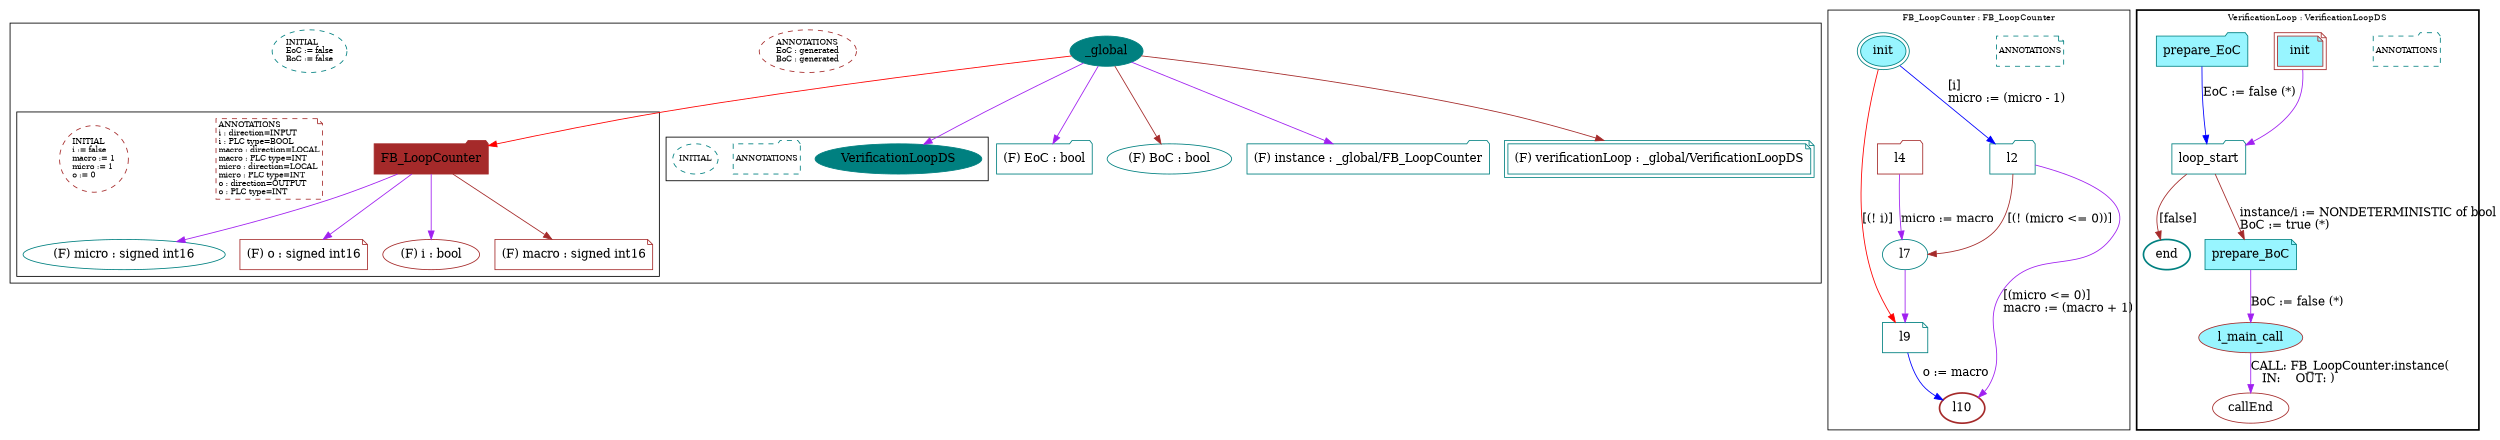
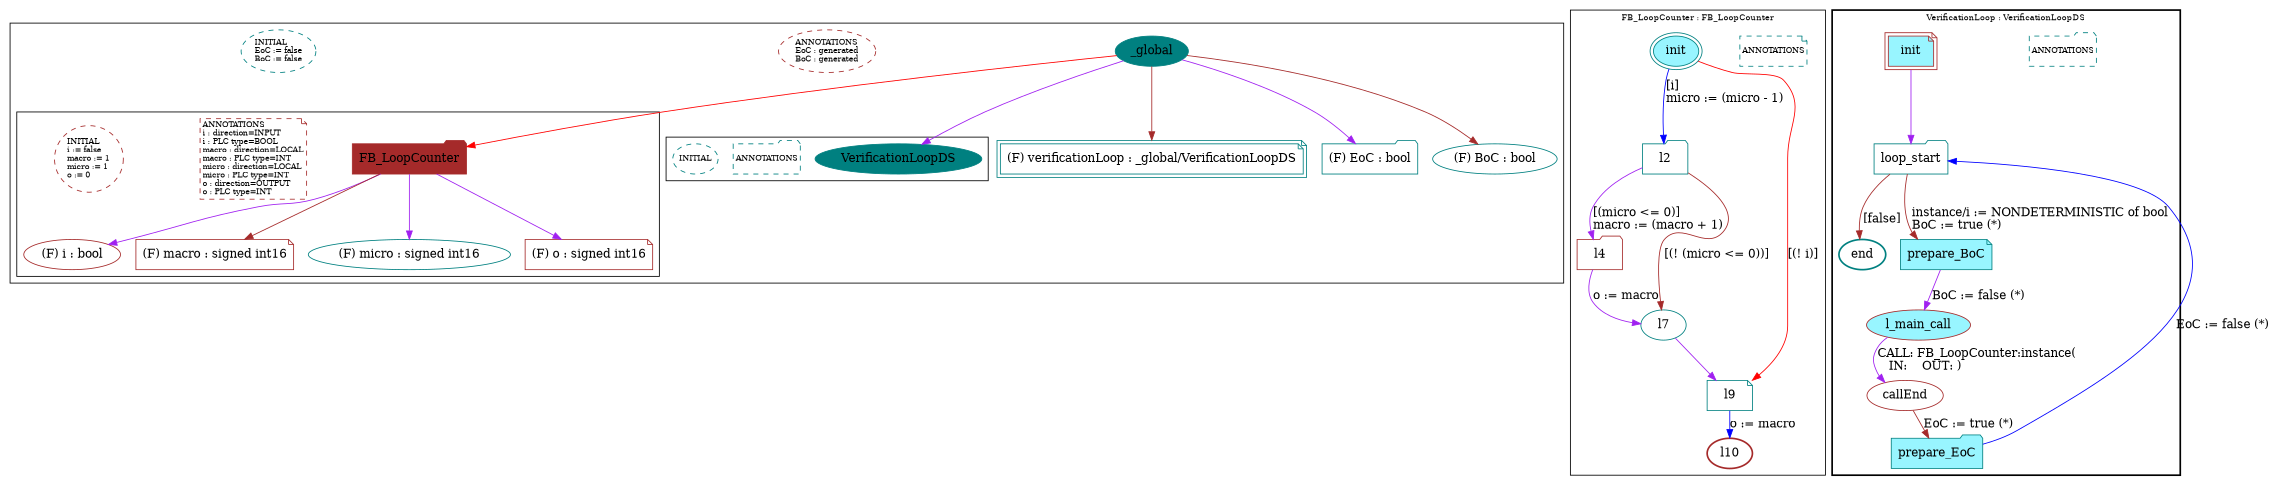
node "(F) instance : _global/FB_LoopCounter": removed
edge "l4" -> "l7": label "micro := macro" -> "o := macro"
edge "l2" -> "l10": now "l2" -> "l4"
edge "callEnd" -> "prepare_EoC": added, label "EoC := true (*)"
